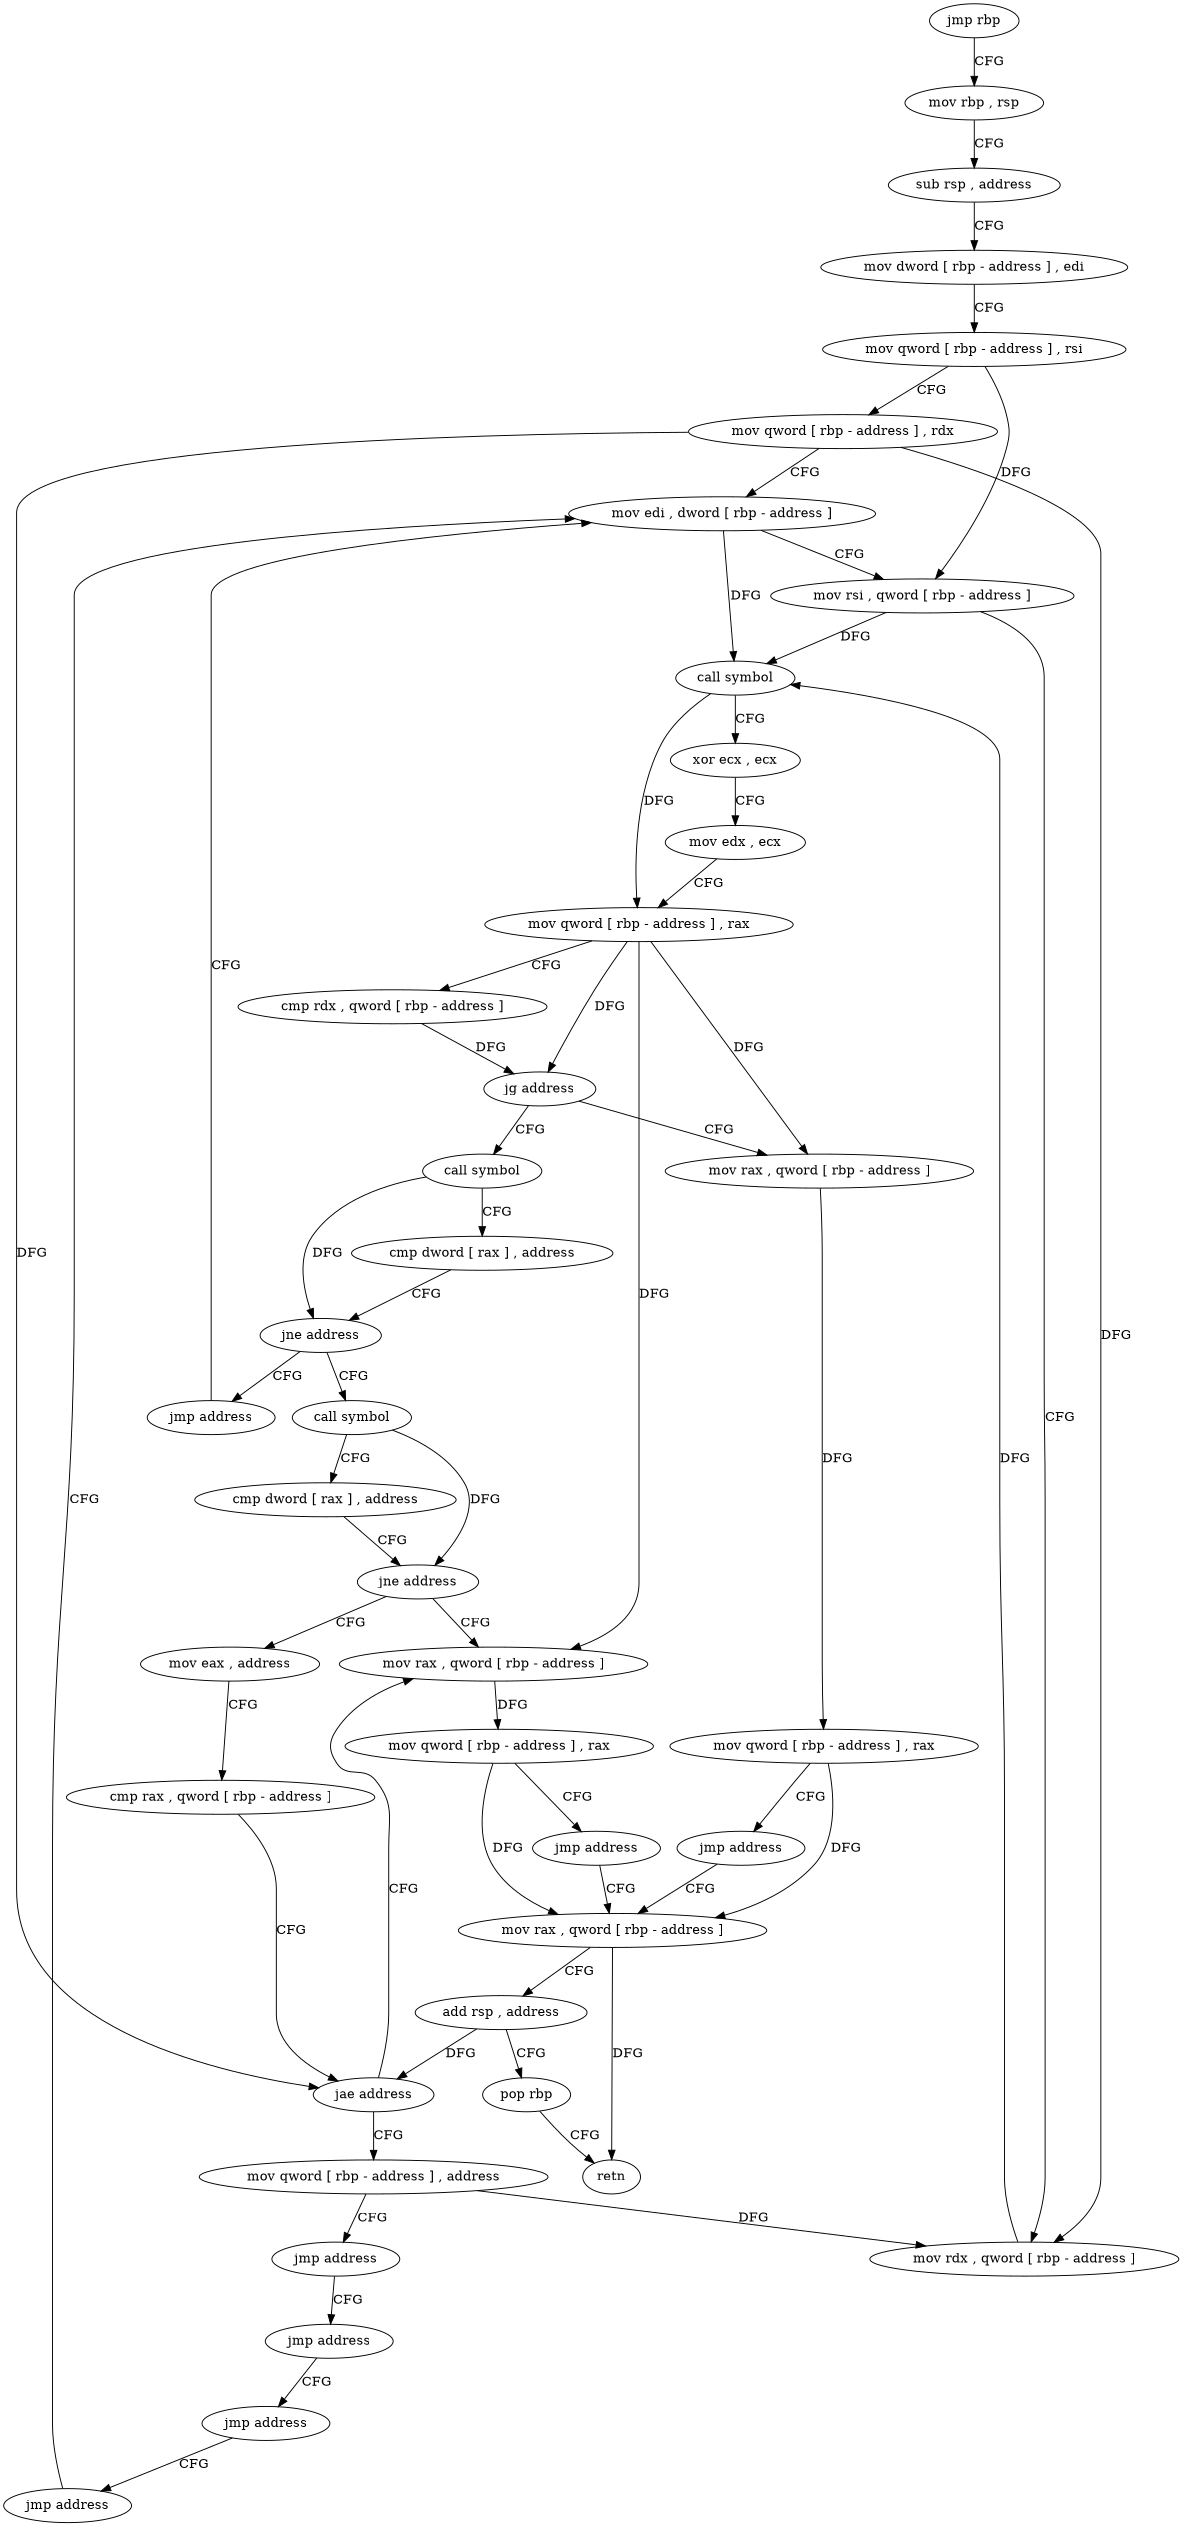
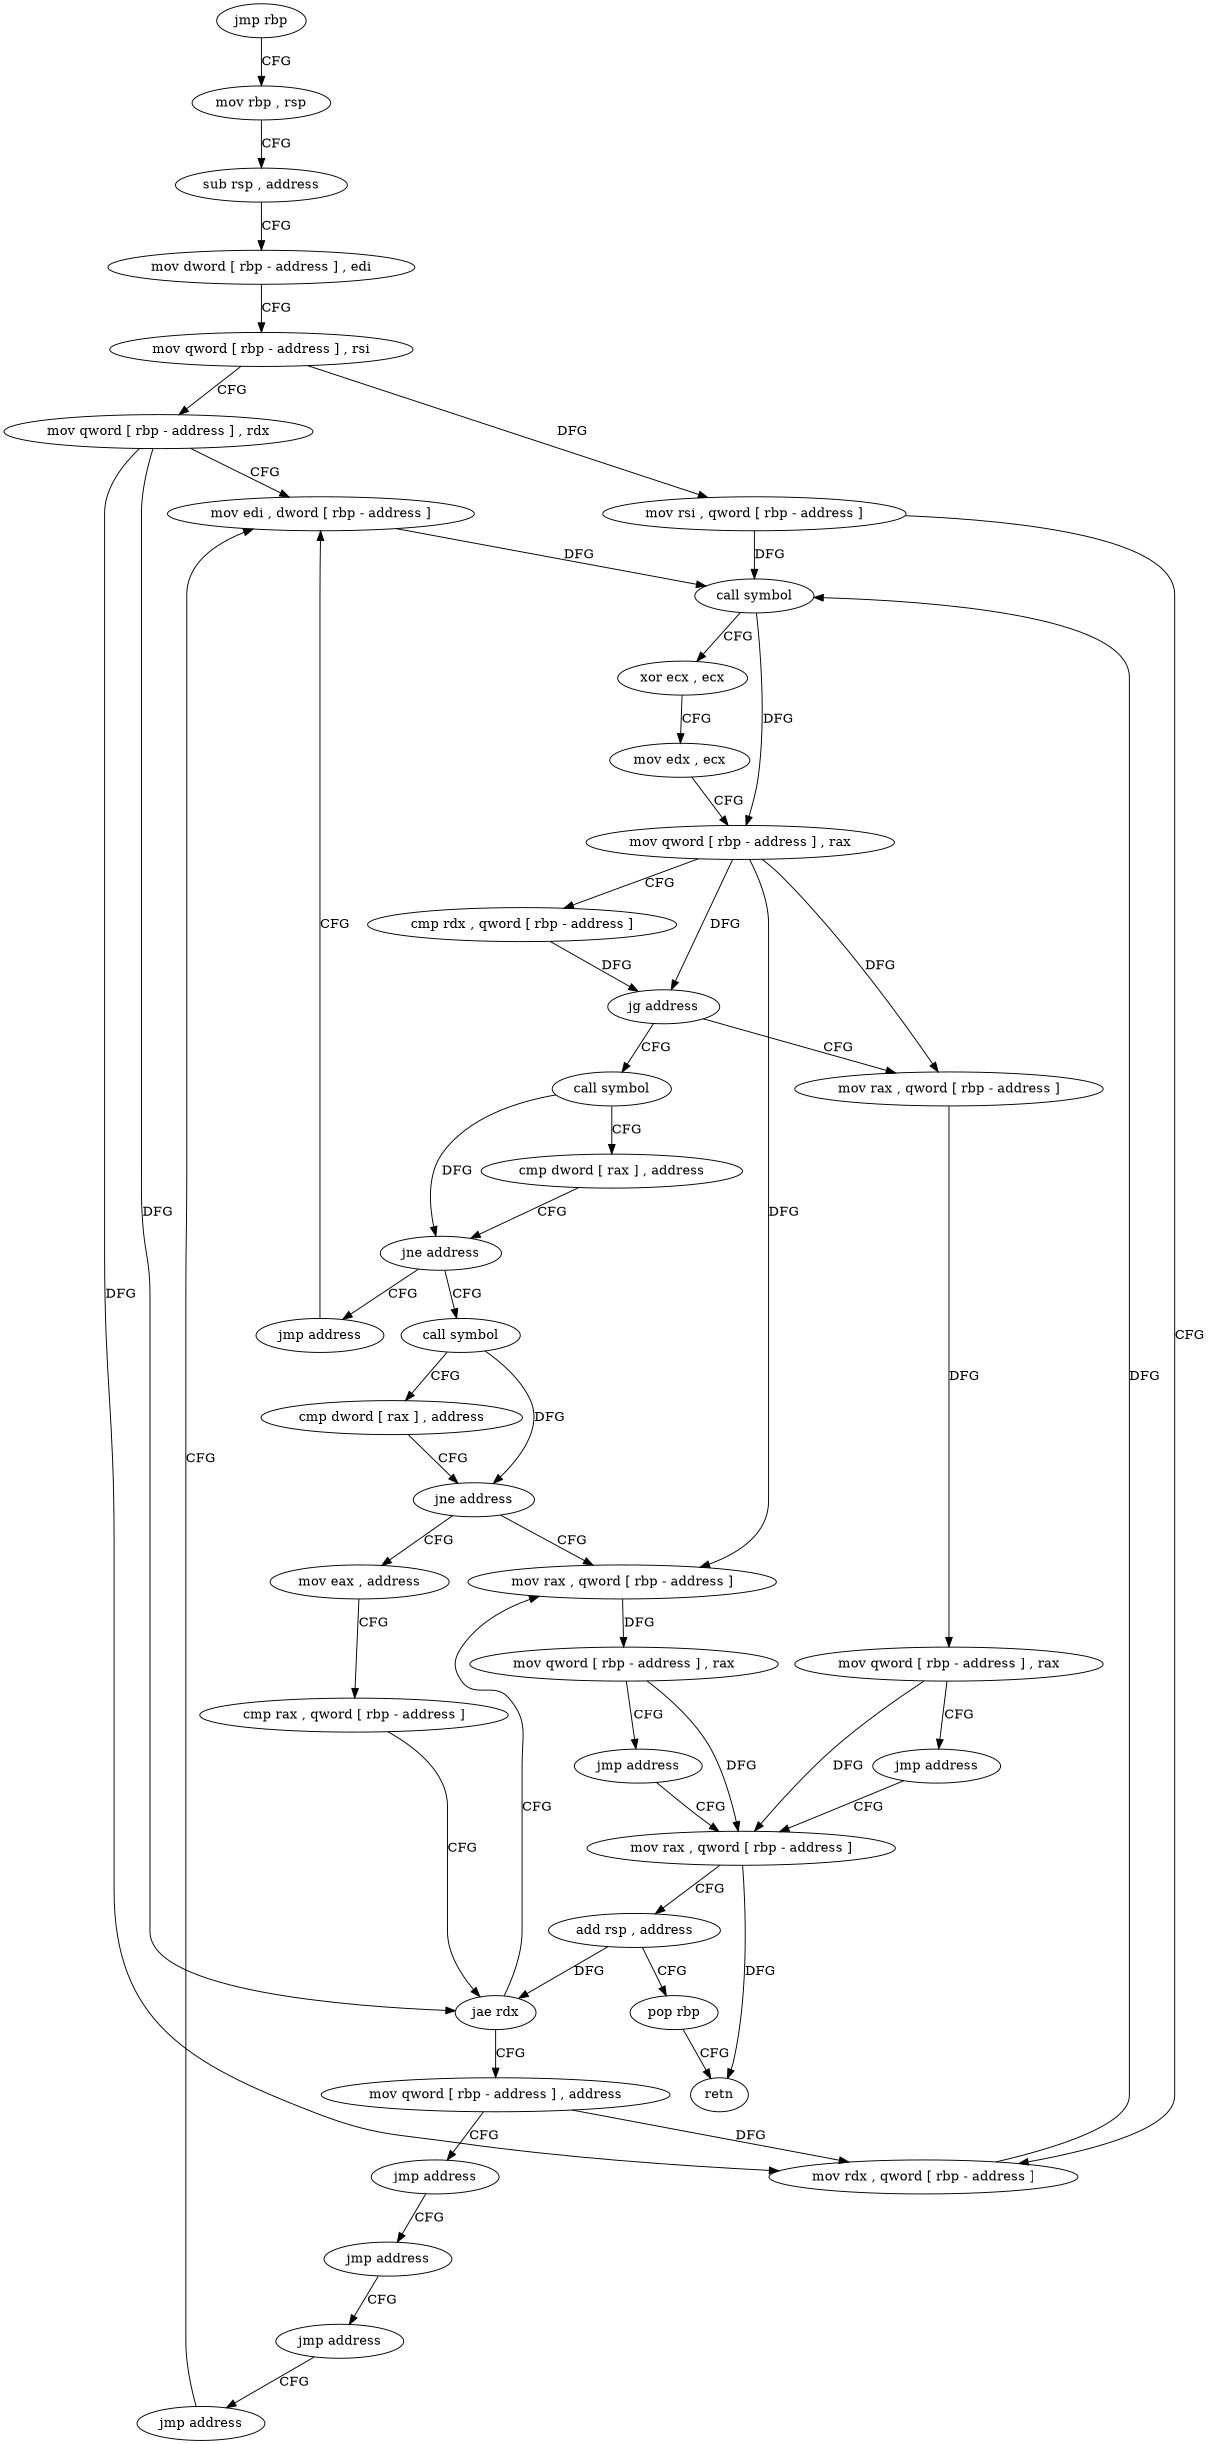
edge "mov edi , dword [ rbp - address ]" -> "mov rsi , qword [ rbp - address ]": removed, label "CFG"
node "jae address": label "jae address" -> "jae rdx"
